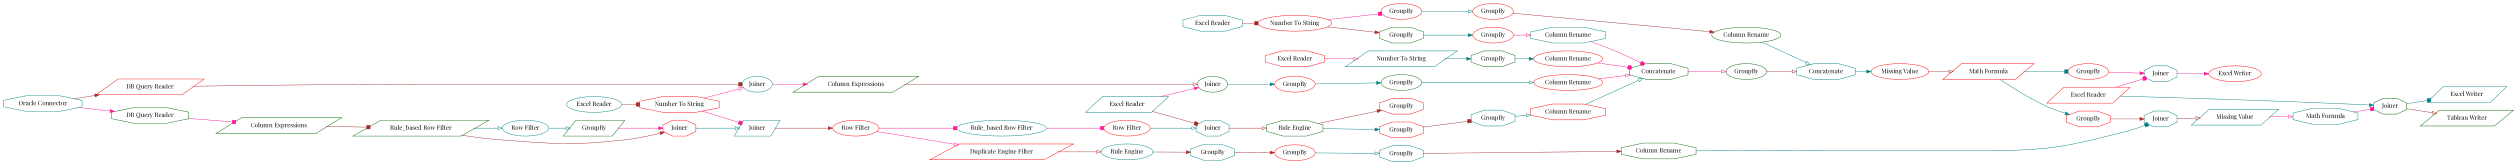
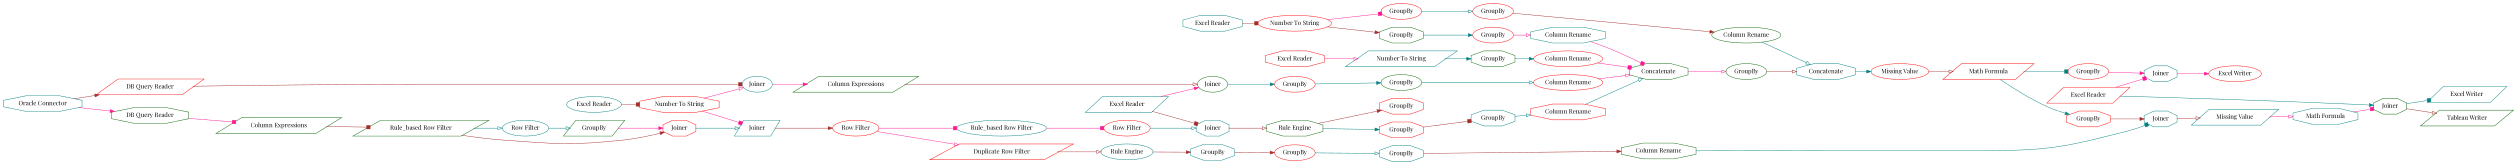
node "Duplicate Engine Filter": label "Duplicate Engine Filter" -> "Duplicate Row Filter"
